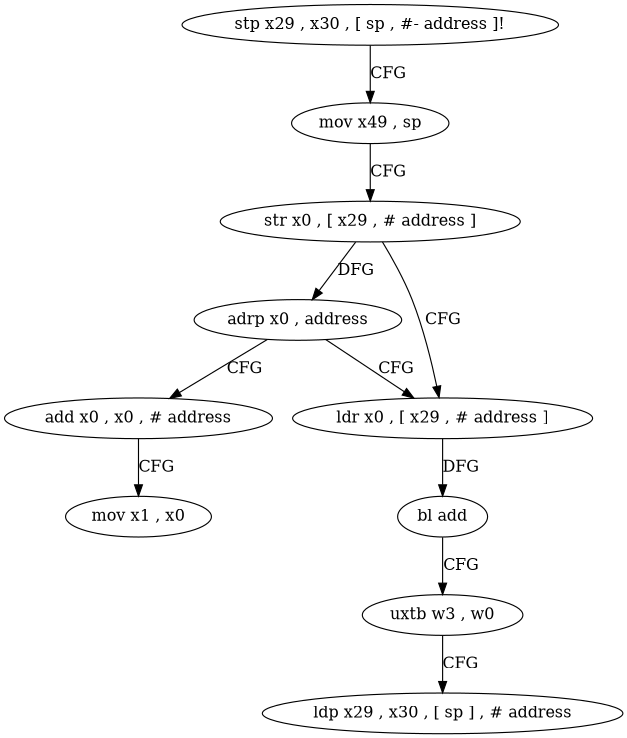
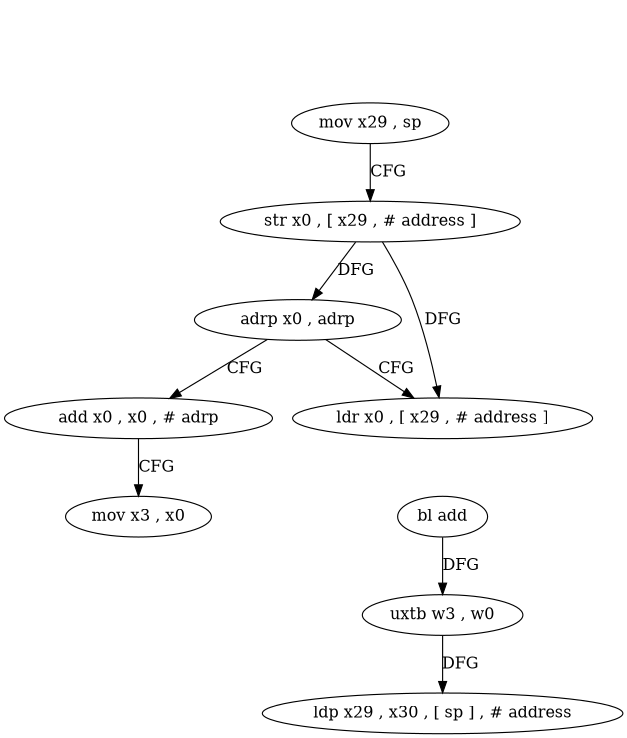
node "stp x29 , x30 , [ sp , #- address ]!": removed
node "mov x49 , sp": label "mov x49 , sp" -> "mov x29 , sp"
node "adrp x0 , address": label "adrp x0 , address" -> "adrp x0 , adrp"
edge "str x0 , [ x29 , # address ]" -> "ldr x0 , [ x29 , # address ]": label "CFG" -> "DFG"
node "add x0 , x0 , # address": label "add x0 , x0 , # address" -> "add x0 , x0 , # adrp"
edge "ldr x0 , [ x29 , # address ]" -> "bl add": removed, label "DFG"
node "mov x1 , x0": label "mov x1 , x0" -> "mov x3 , x0"
edge "bl add" -> "uxtb w3 , w0": label "CFG" -> "DFG"
edge "uxtb w3 , w0" -> "ldp x29 , x30 , [ sp ] , # address": label "CFG" -> "DFG"
